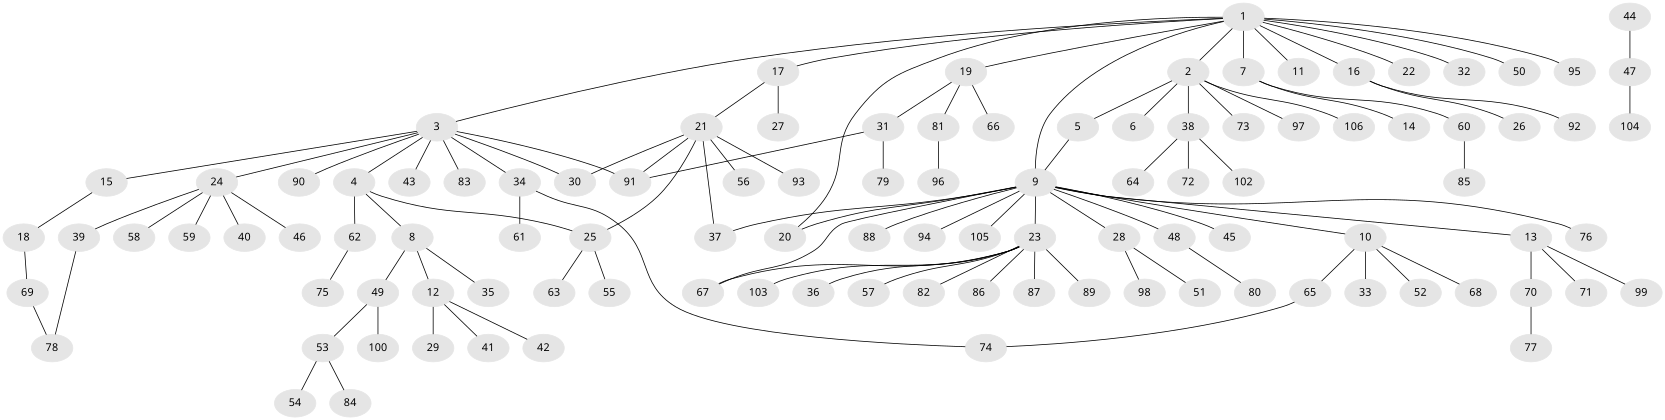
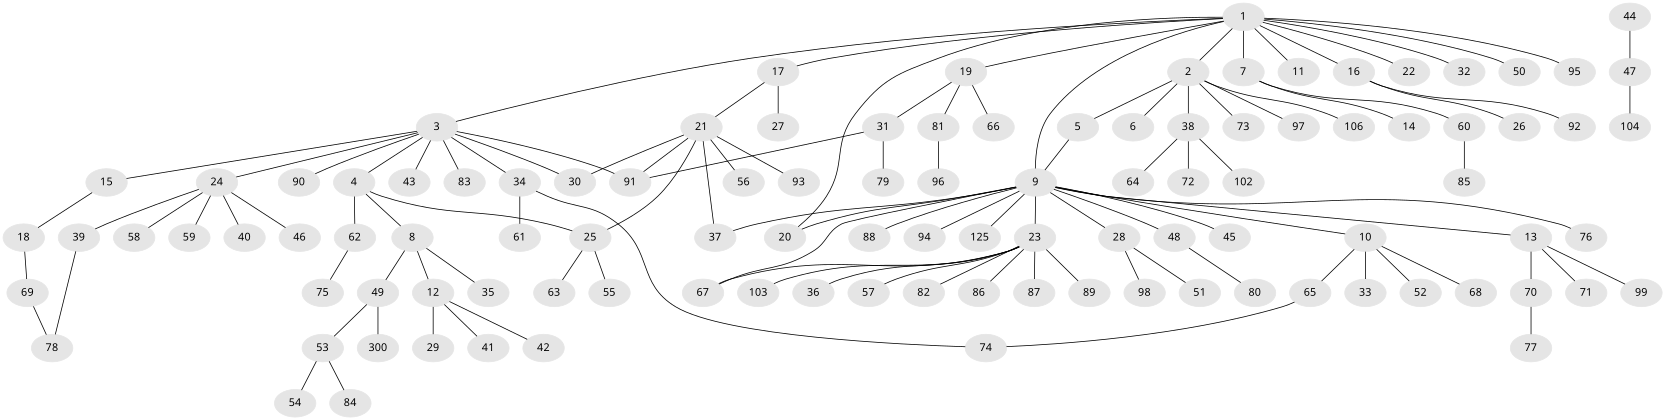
node "105": label "105" -> "125"
node "100": label "100" -> "300"
